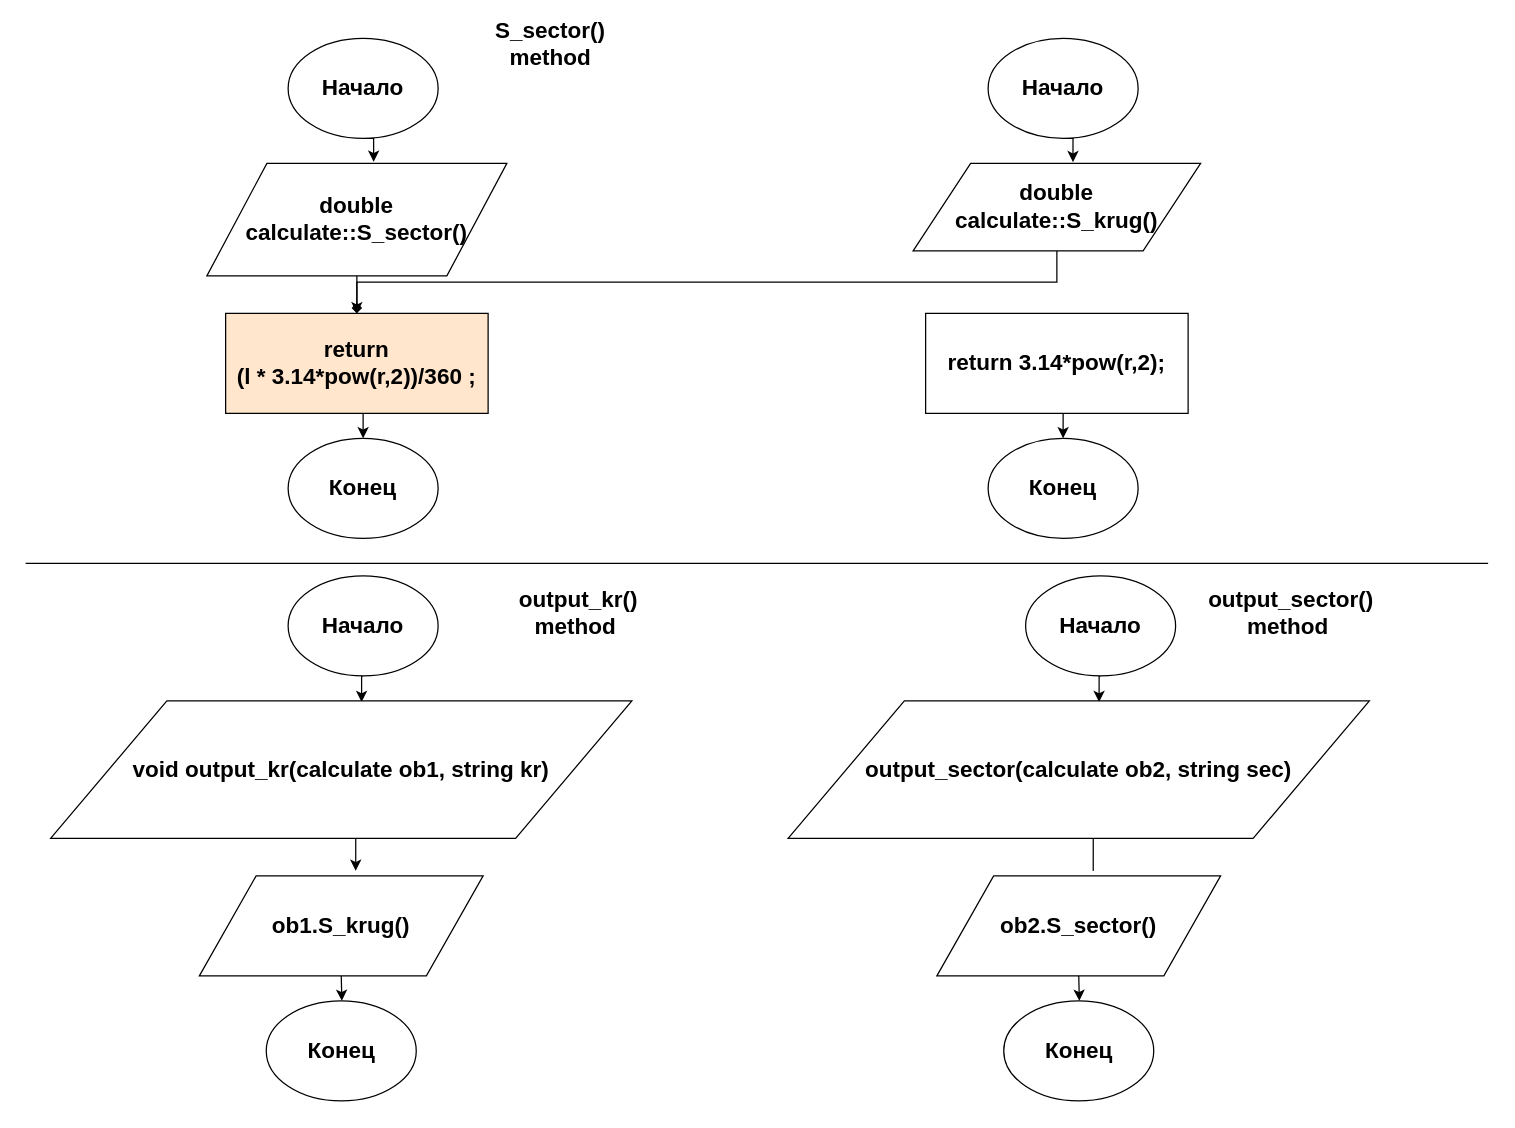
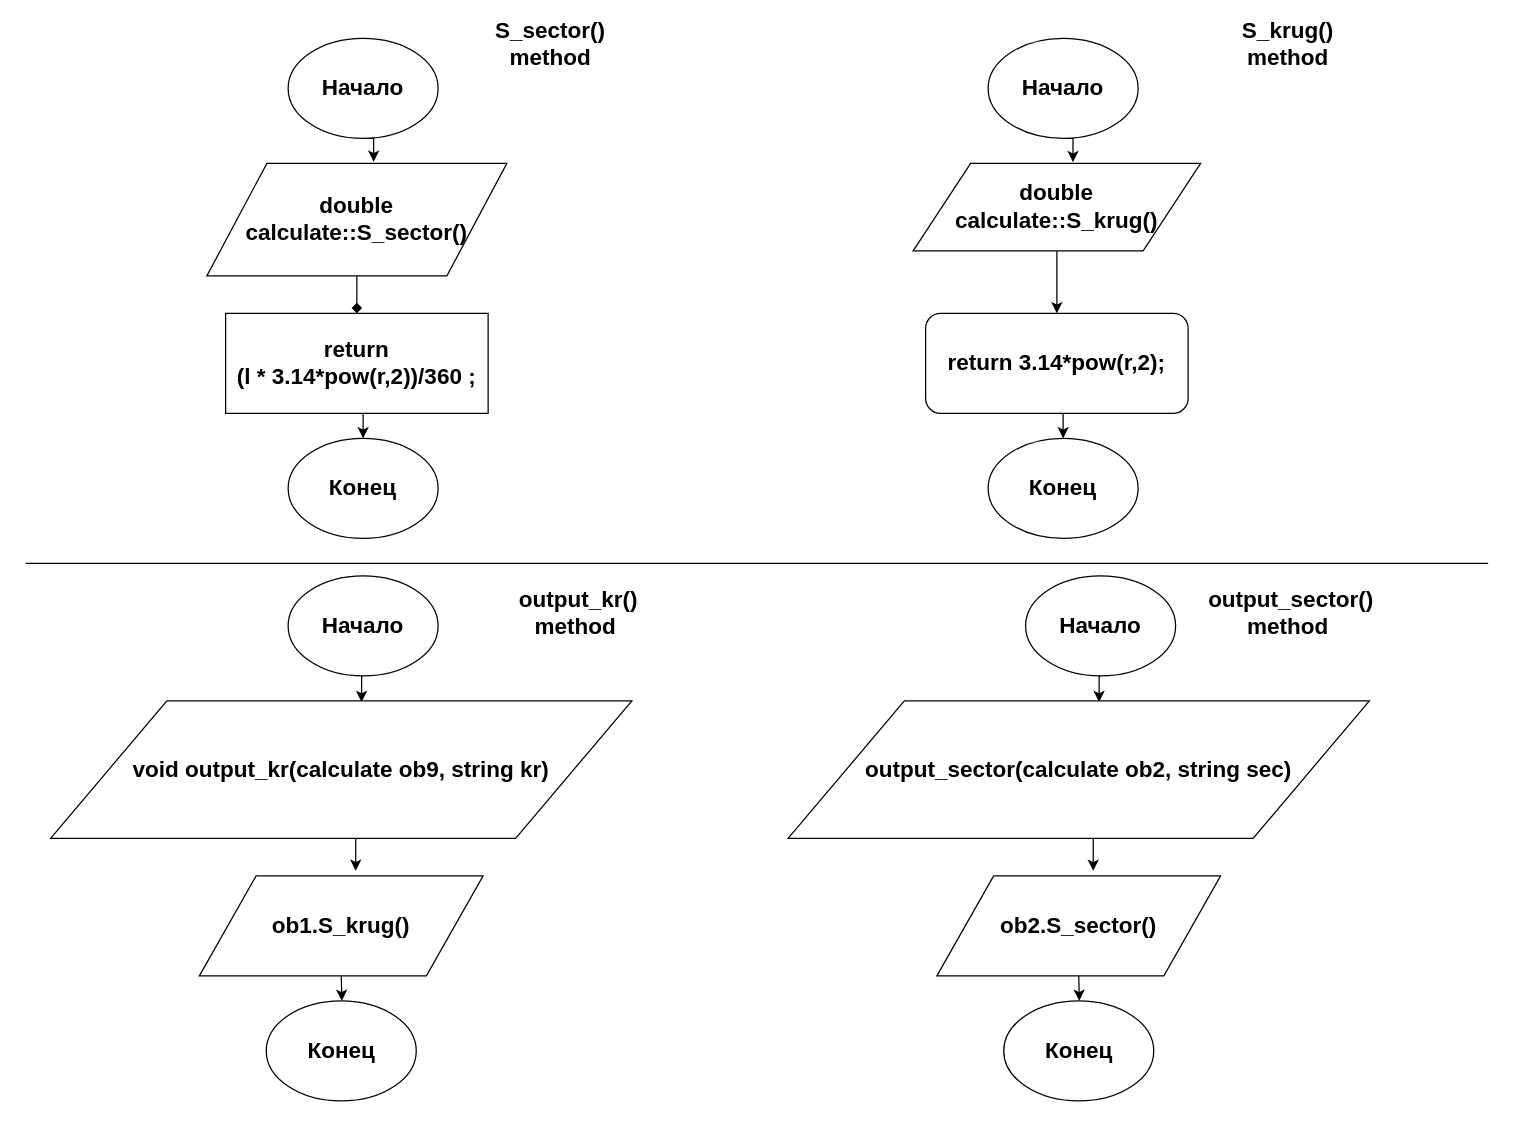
node "S_krug() method": added
edge "double calculate::S_krug()" -> "return (l * 3.14*pow(r,2))/360 ;": now "double calculate::S_krug()" -> "return 3.14*pow(r,2);"
node "return (l * 3.14*pow(r,2))/360 ;": fillcolor #ffe6cc -> #ffffff
node "return 3.14*pow(r,2);": shape rectangle -> rounded rectangle
node "void output_kr(calculate ob1, string kr)": label "void output_kr(calculate ob1, string kr)" -> "void output_kr(calculate ob9, string kr)"
edge "output_sector(calculate ob2, string sec)" -- "ob2.S_sector()": arrowhead none -> classic
